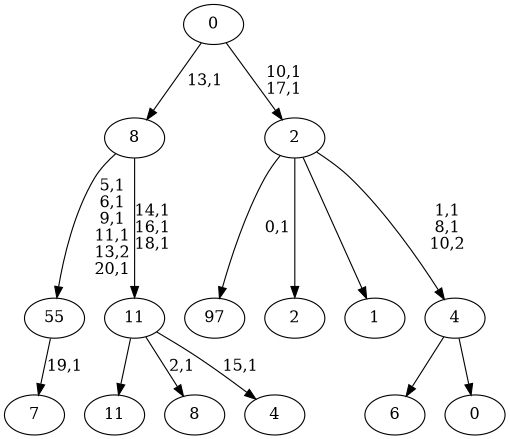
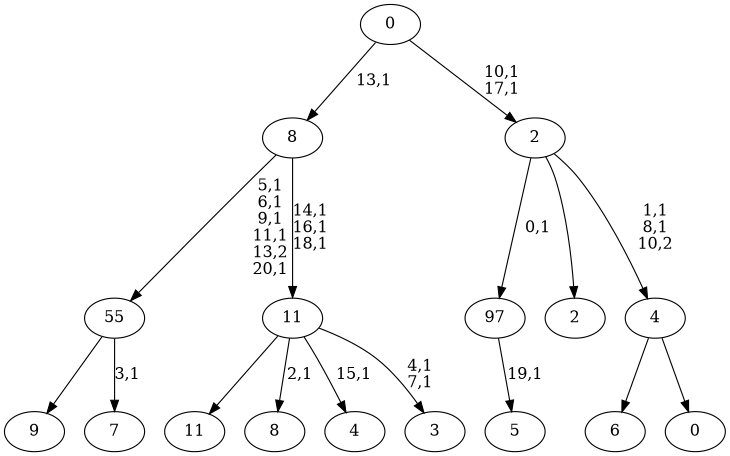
node "1": removed
edge "55" -> "7": label "19,1" -> "3,1"
node "9": added
node "3": added
node "5": added
